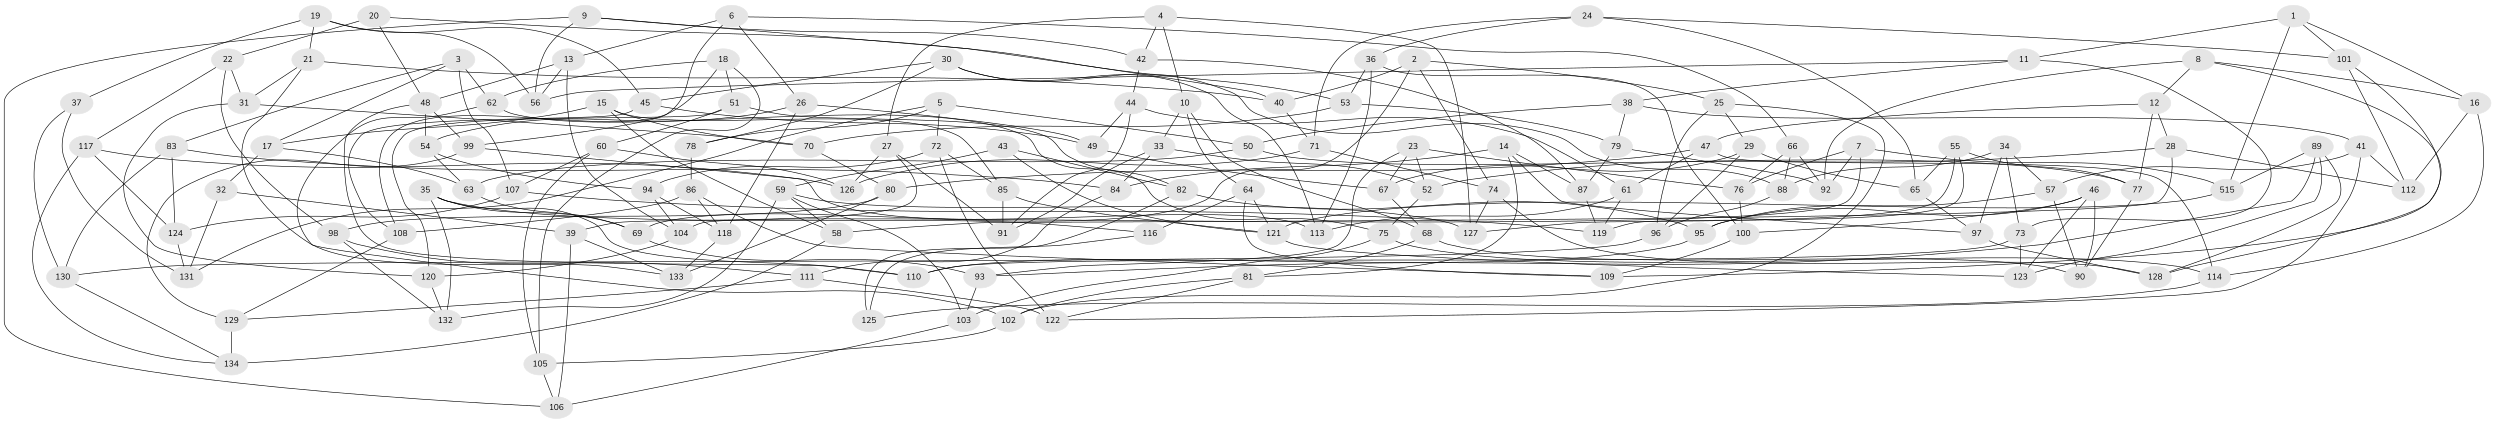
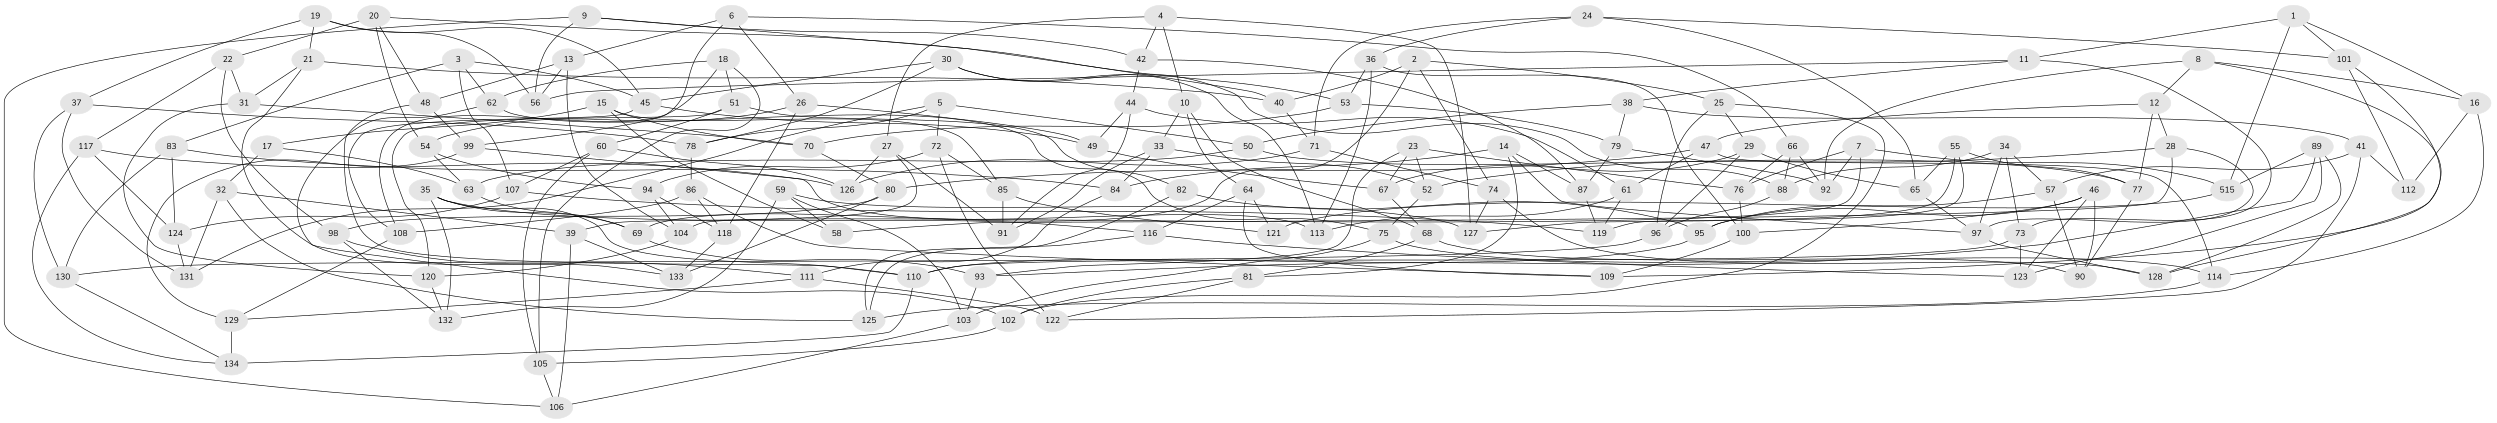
edge "3" -- "17": now "3" -- "45"
edge "37" -- "78": added
edge "48" -- "54": now "20" -- "54"
node "43": removed
edge "28" -- "112": now "28" -- "97"
edge "121" -- "123": now "116" -- "123"
edge "32" -- "125": added
edge "58" -- "134": now "110" -- "134"
